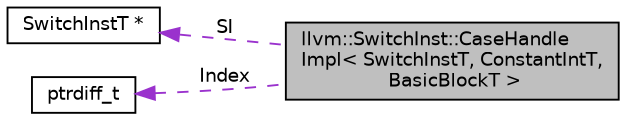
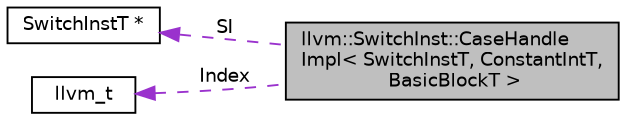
node "ptrdiff_t": label "ptrdiff_t" -> "llvm_t"
